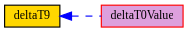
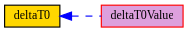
node "deltaT9": label "deltaT9" -> "deltaT0"
